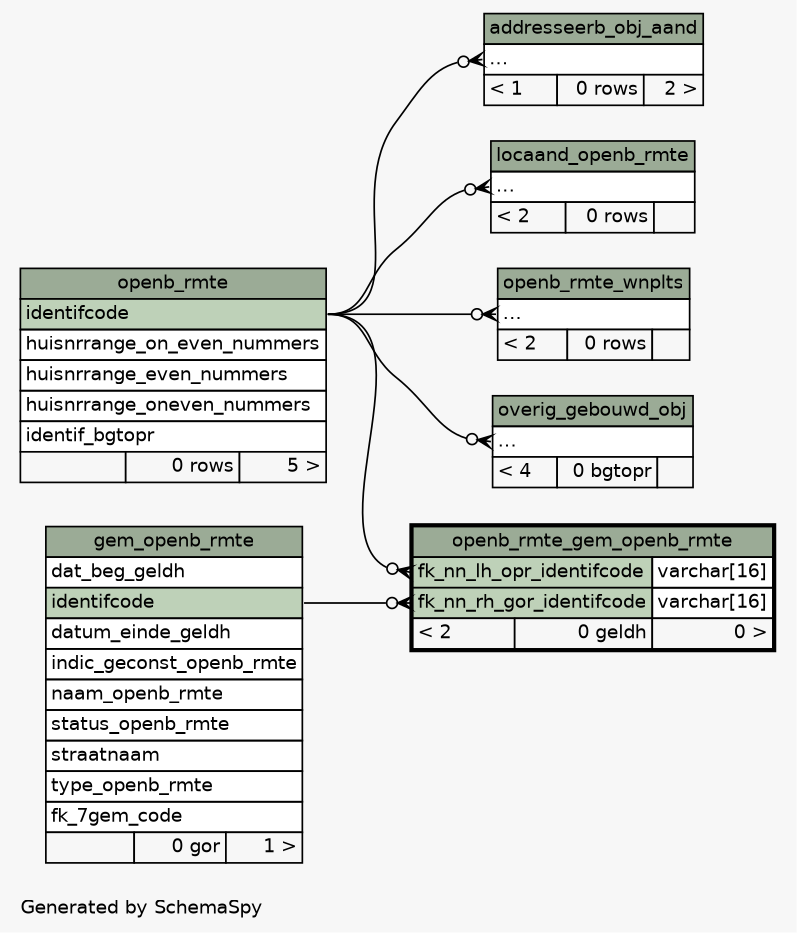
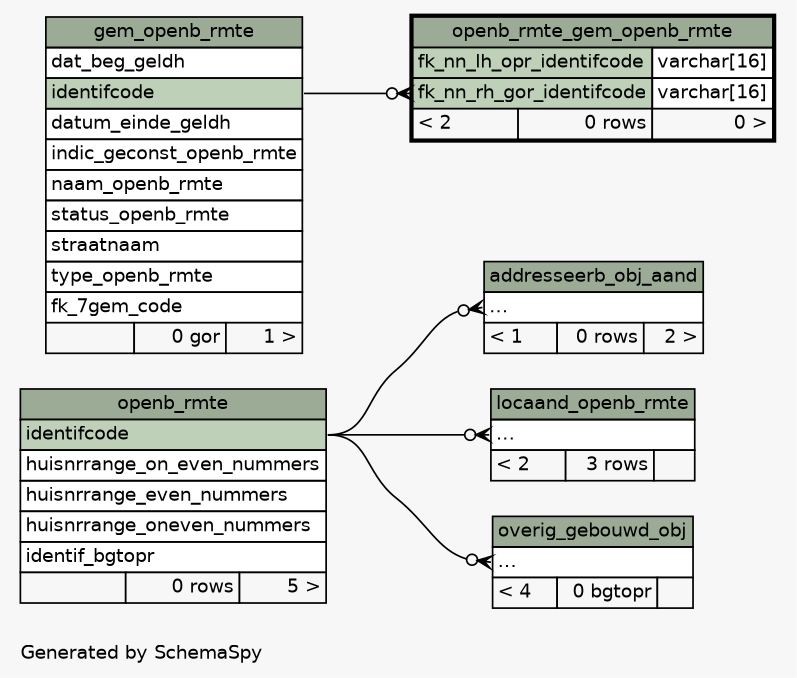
node "locaand_openb_rmte": text "0 rows" -> "3 rows"
node "openb_rmte_wnplts": removed
edge "openb_rmte" -> "openb_rmte_gem_openb_rmte": removed
node "openb_rmte_gem_openb_rmte": text "0 geldh" -> "0 rows"
